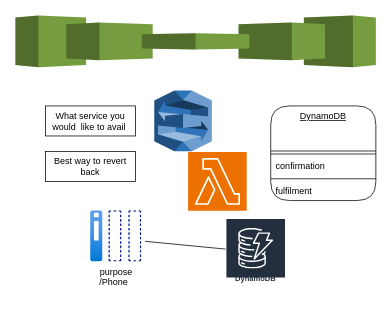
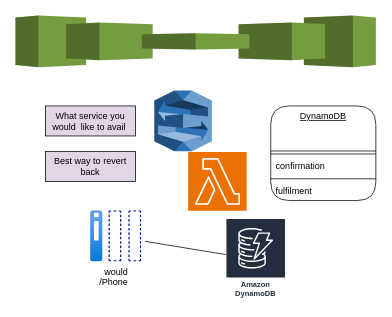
node "What service you would like to avail": fillcolor #ffffff -> #e1d5e7
node "Best way to revert back": fillcolor #ffffff -> #e1d5e7
node "Amazon DynamoDB": size 60x68 -> 60x83
node "purpose /Phone": label "purpose /Phone" -> "would /Phone"
